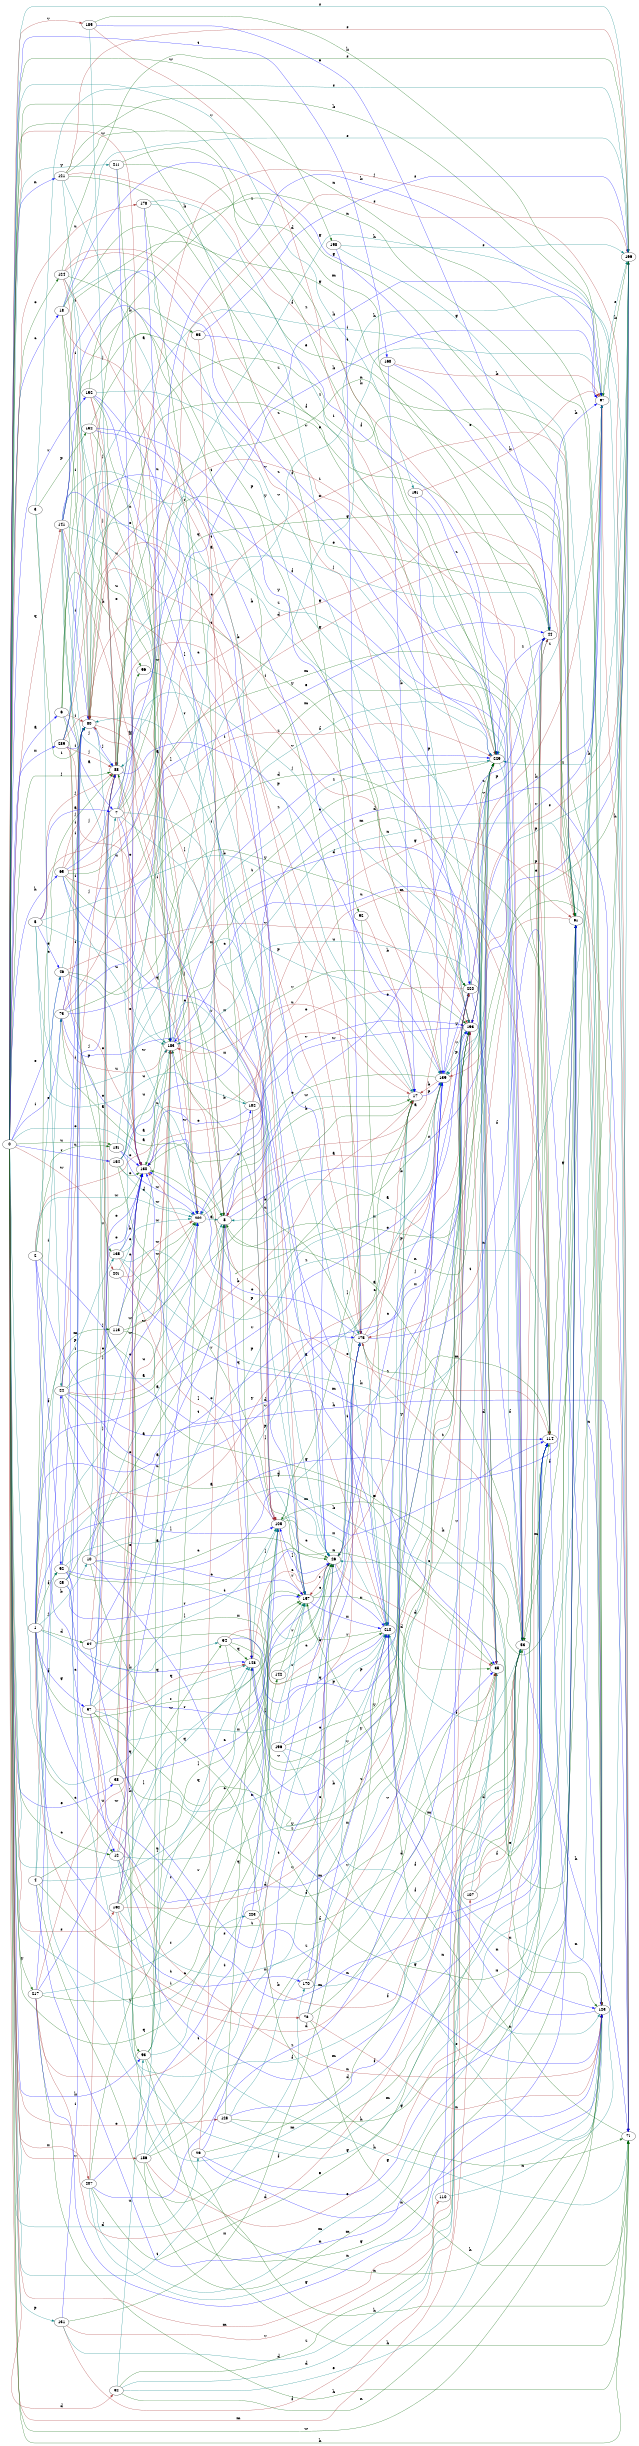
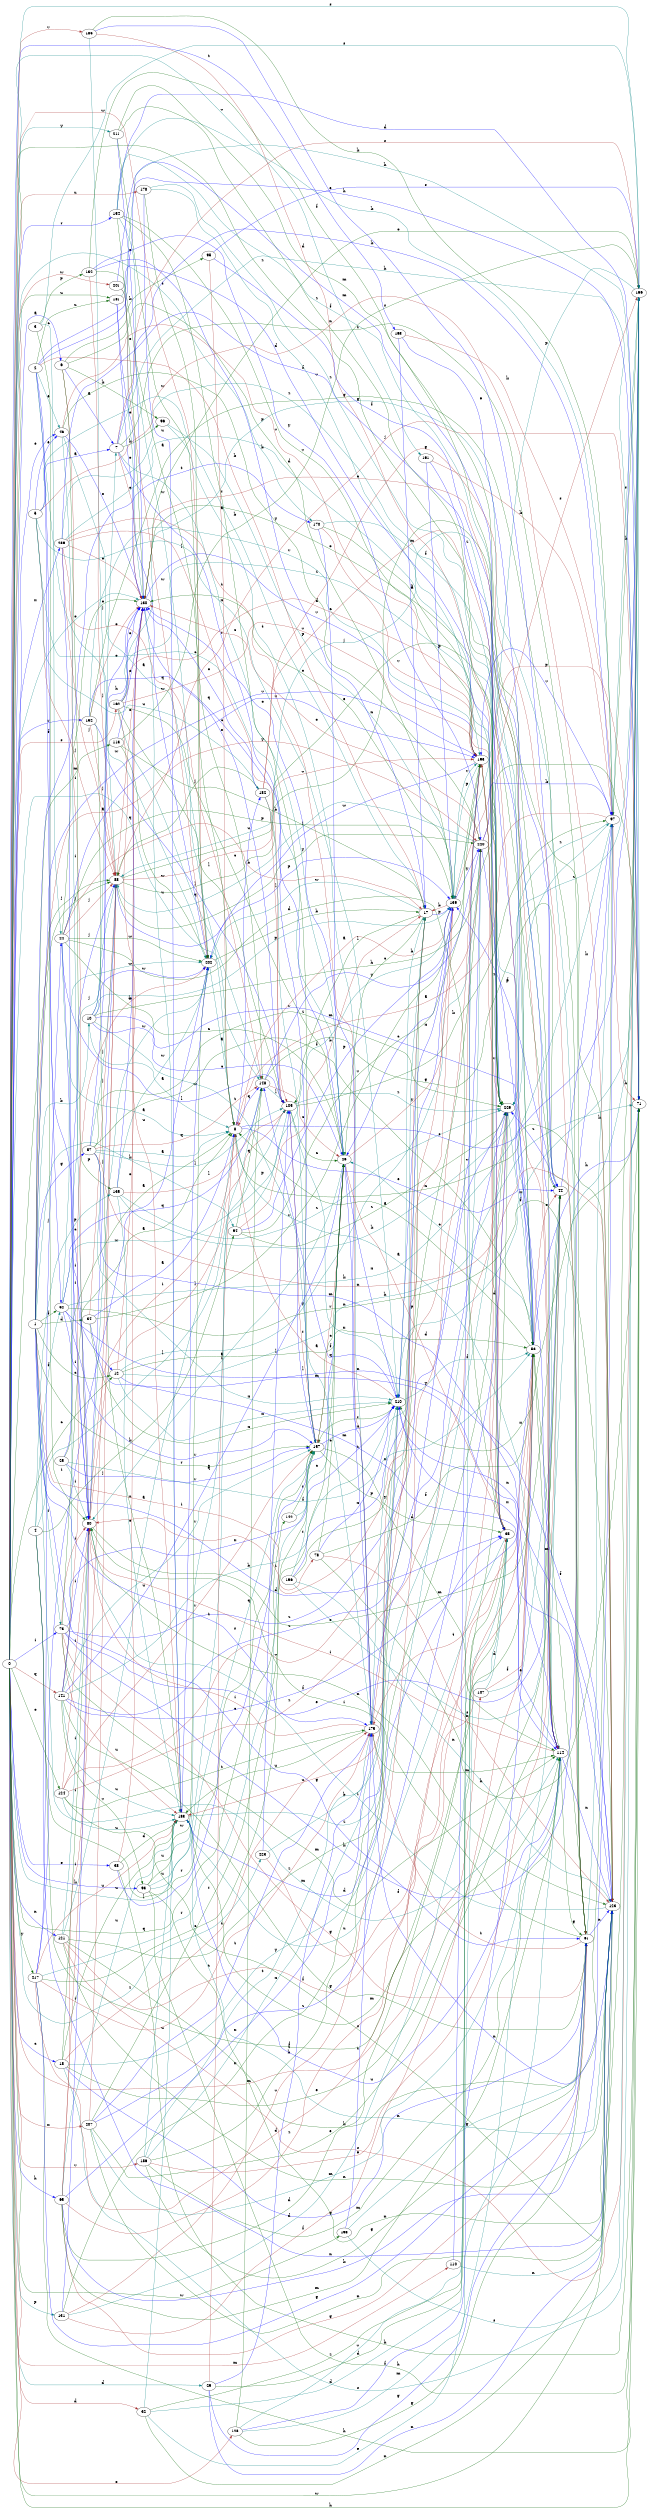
edge "7" -> "61": label "g" -> "t"
node "92": removed
edge "7" -> "139": now "96" -> "139"
edge "57" -> "130": label "o" -> "h"
edge "175" -> "220": label "j" -> "y"
edge "32" -> "93": now "32" -> "183"
edge "207" -> "123": color teal -> darkgreen
